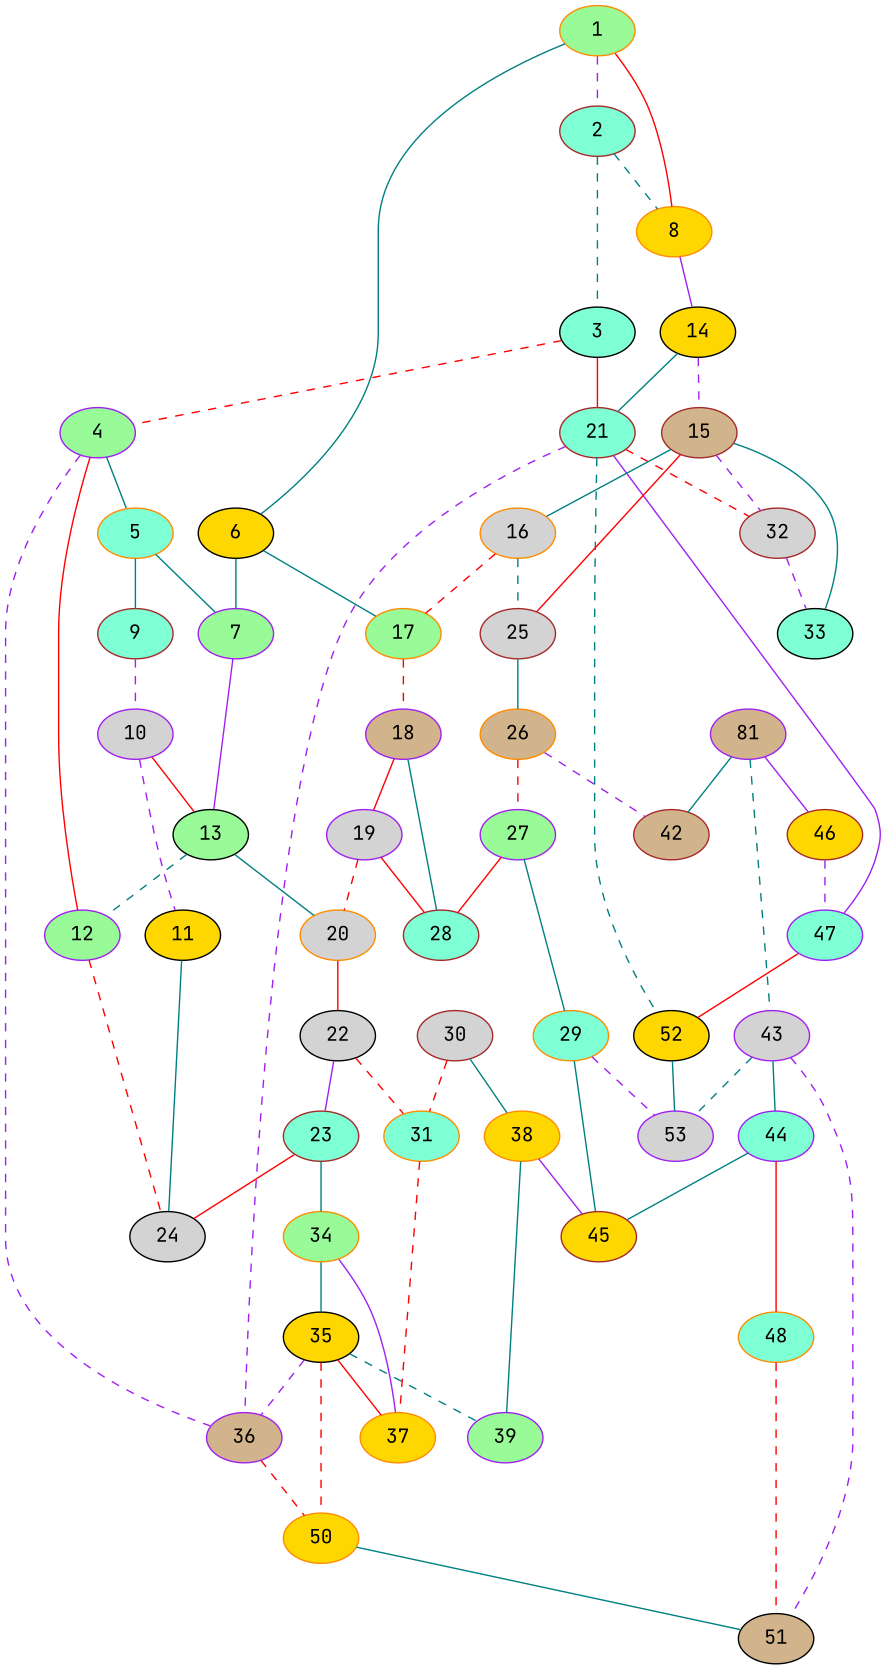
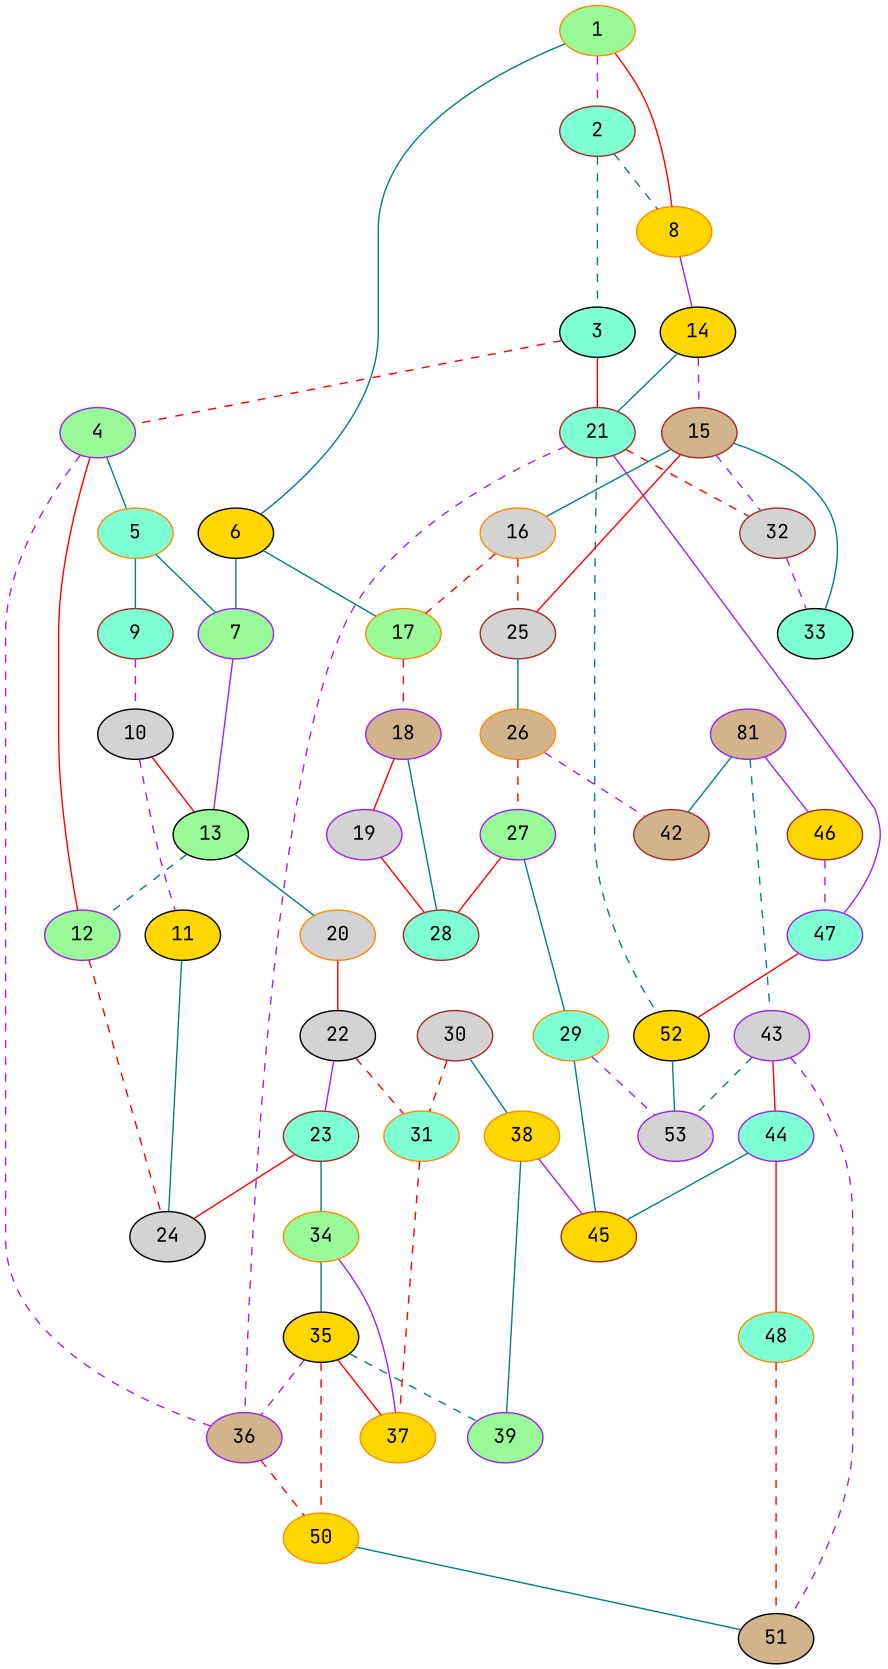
edge "16" -- "25": color teal -> red
node "10": color purple -> black
edge "19" -- "20": removed
edge "43" -- "44": color teal -> red
